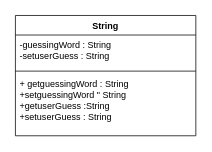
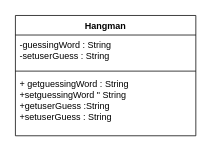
node "String": label "String" -> "Hangman"
